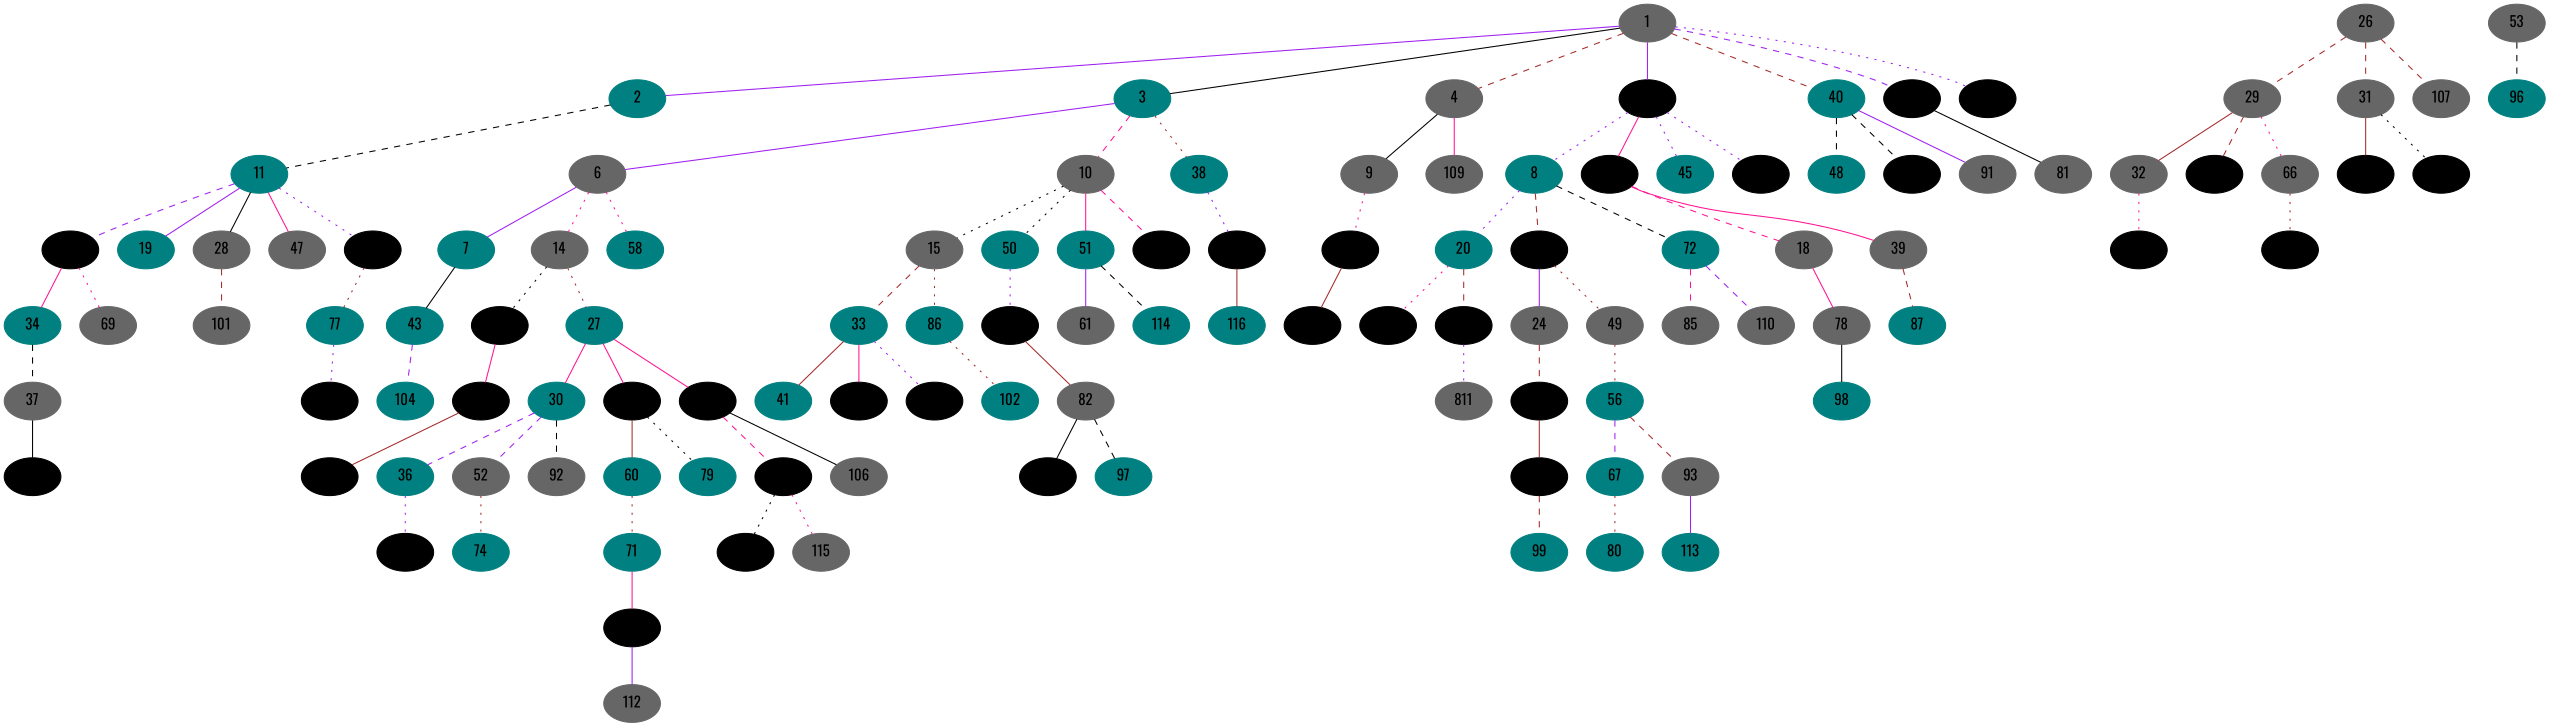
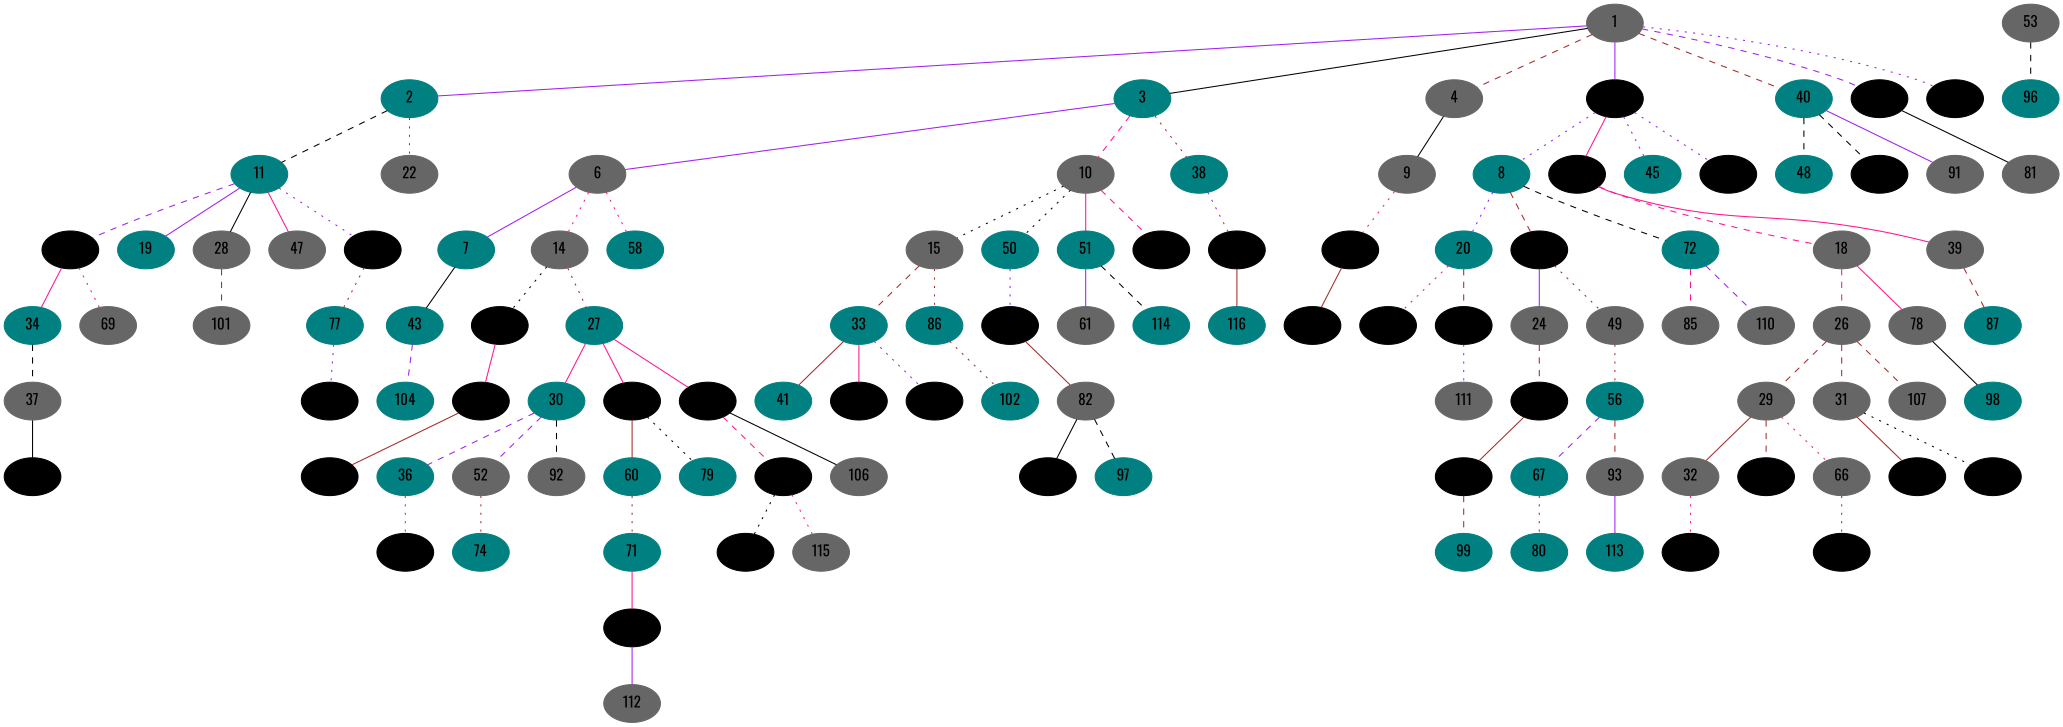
node "22": added
node "109": removed
edge "18" -- "26": added
node "811": label "811" -> "111"
